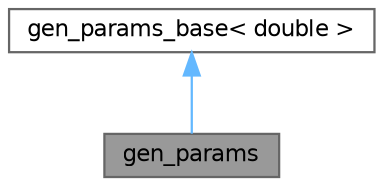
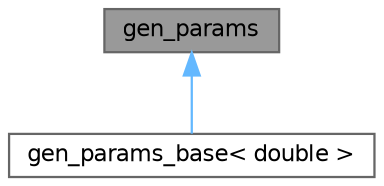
edge "gen_params" -> "gen_params_base< double >": reversed
